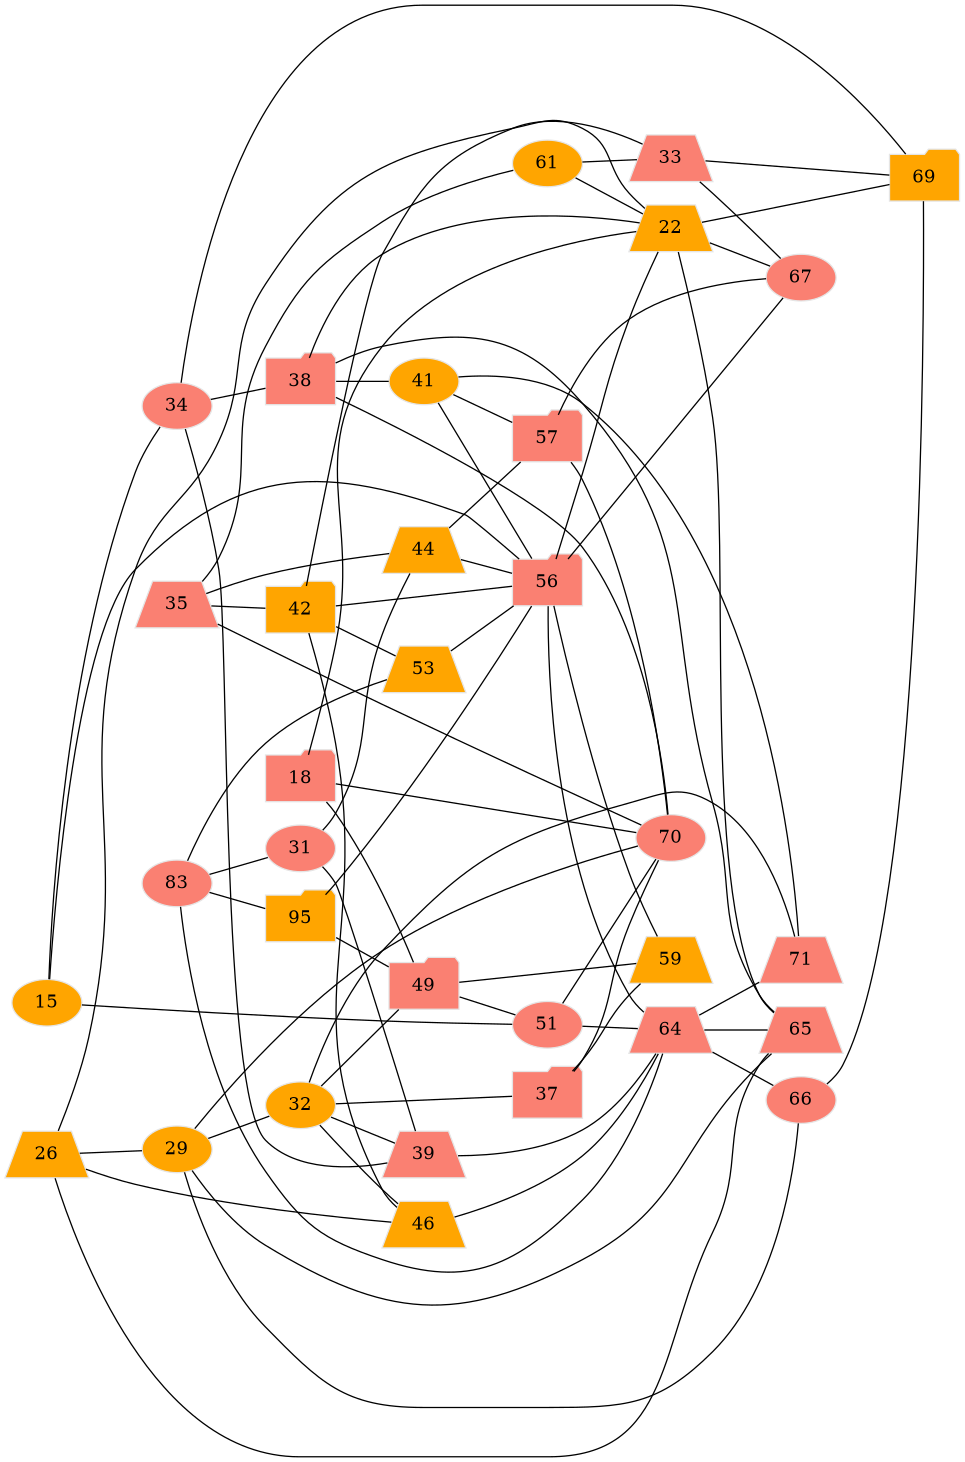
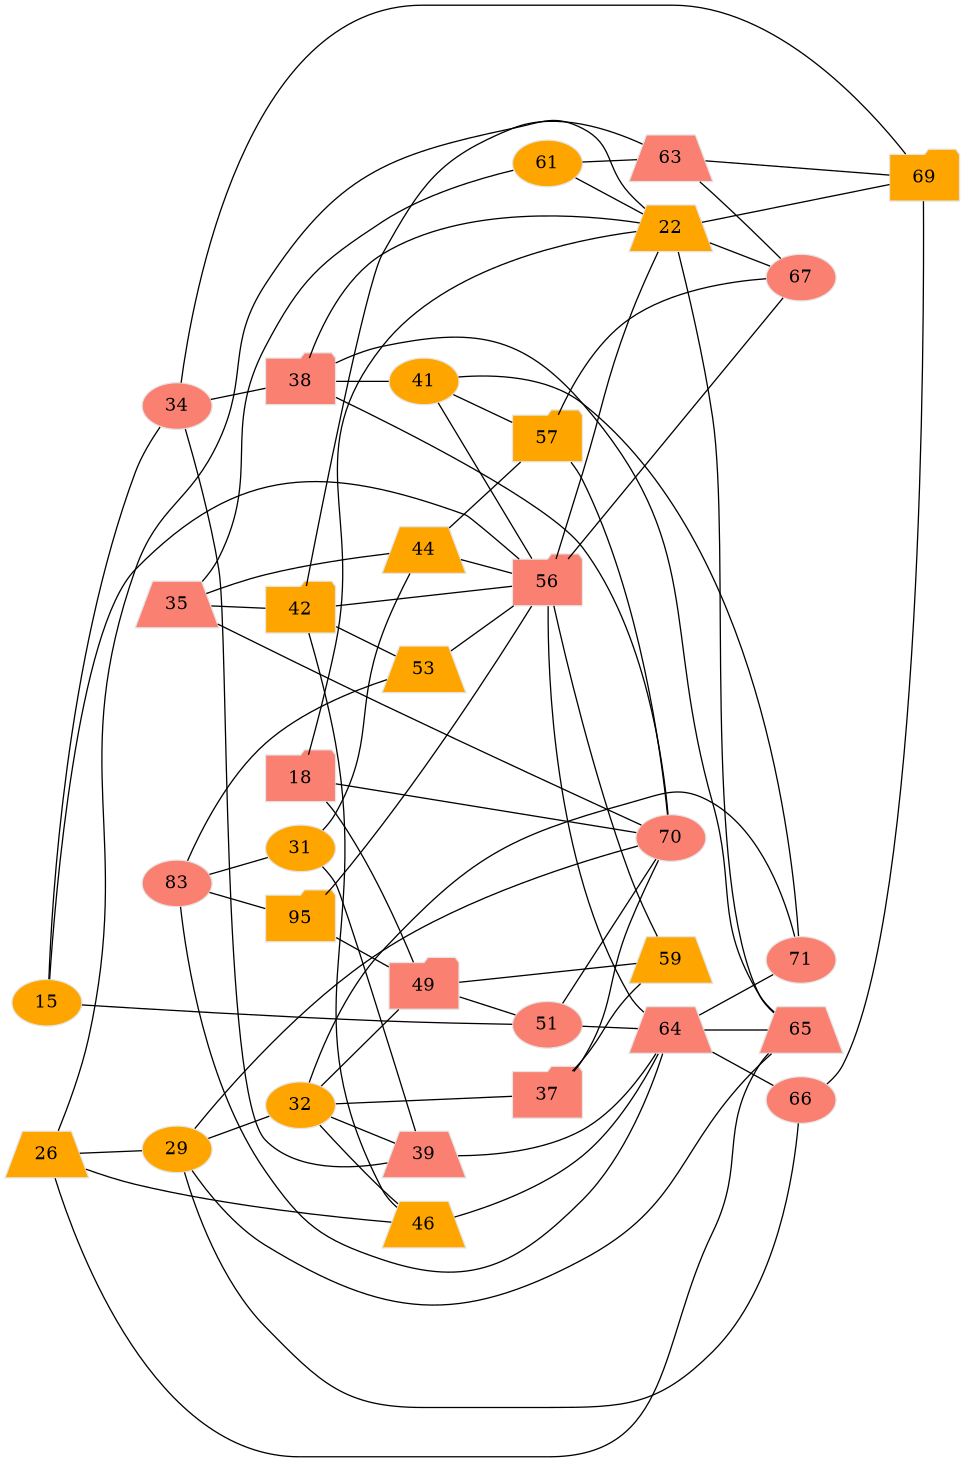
node "33": label "33" -> "63"
node "57": fillcolor salmon -> orange
node "31": fillcolor salmon -> orange
node "71": shape trapezium -> ellipse
